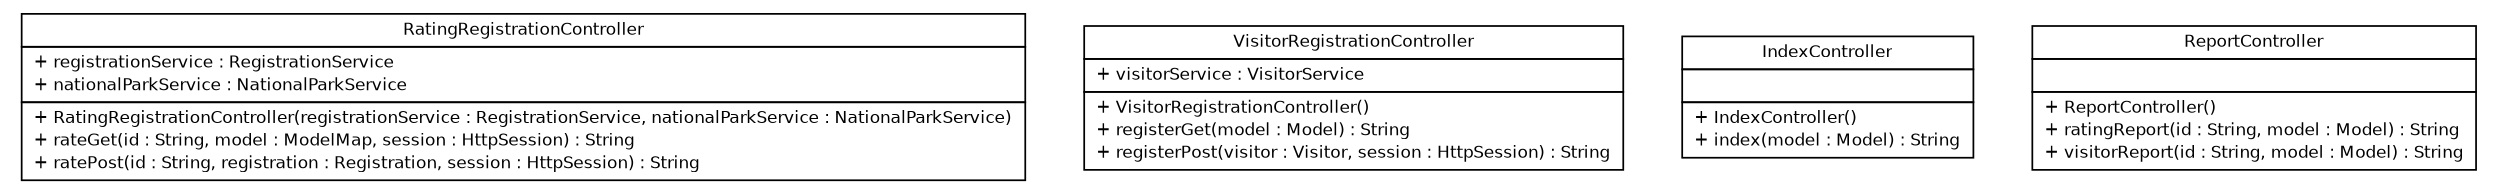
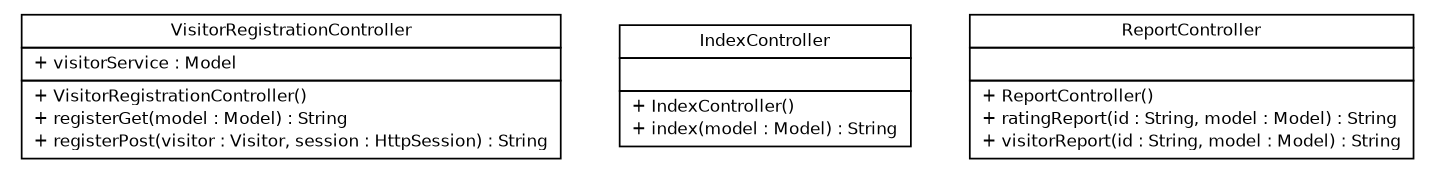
node "VisitorRegistrationController": text "+ visitorService : VisitorService" -> "+ visitorService : Model"
node "RatingRegistrationController": removed
